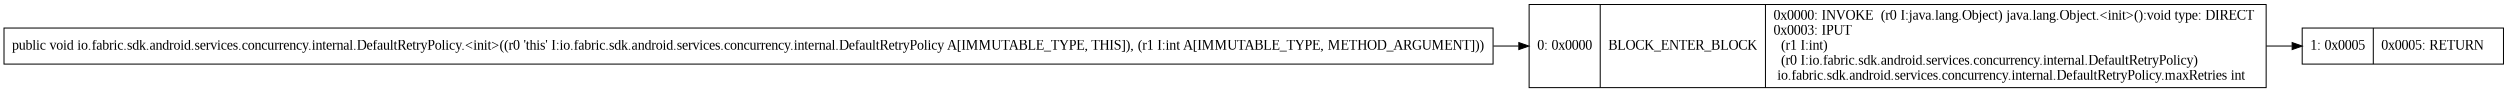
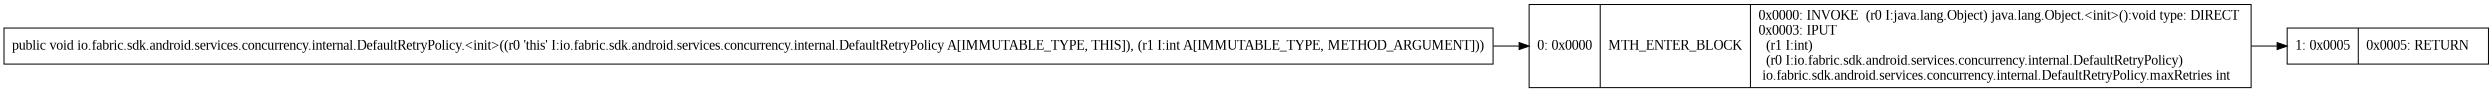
node "0: 0x0000": text "BLOCK_ENTER_BLOCK" -> "MTH_ENTER_BLOCK"
